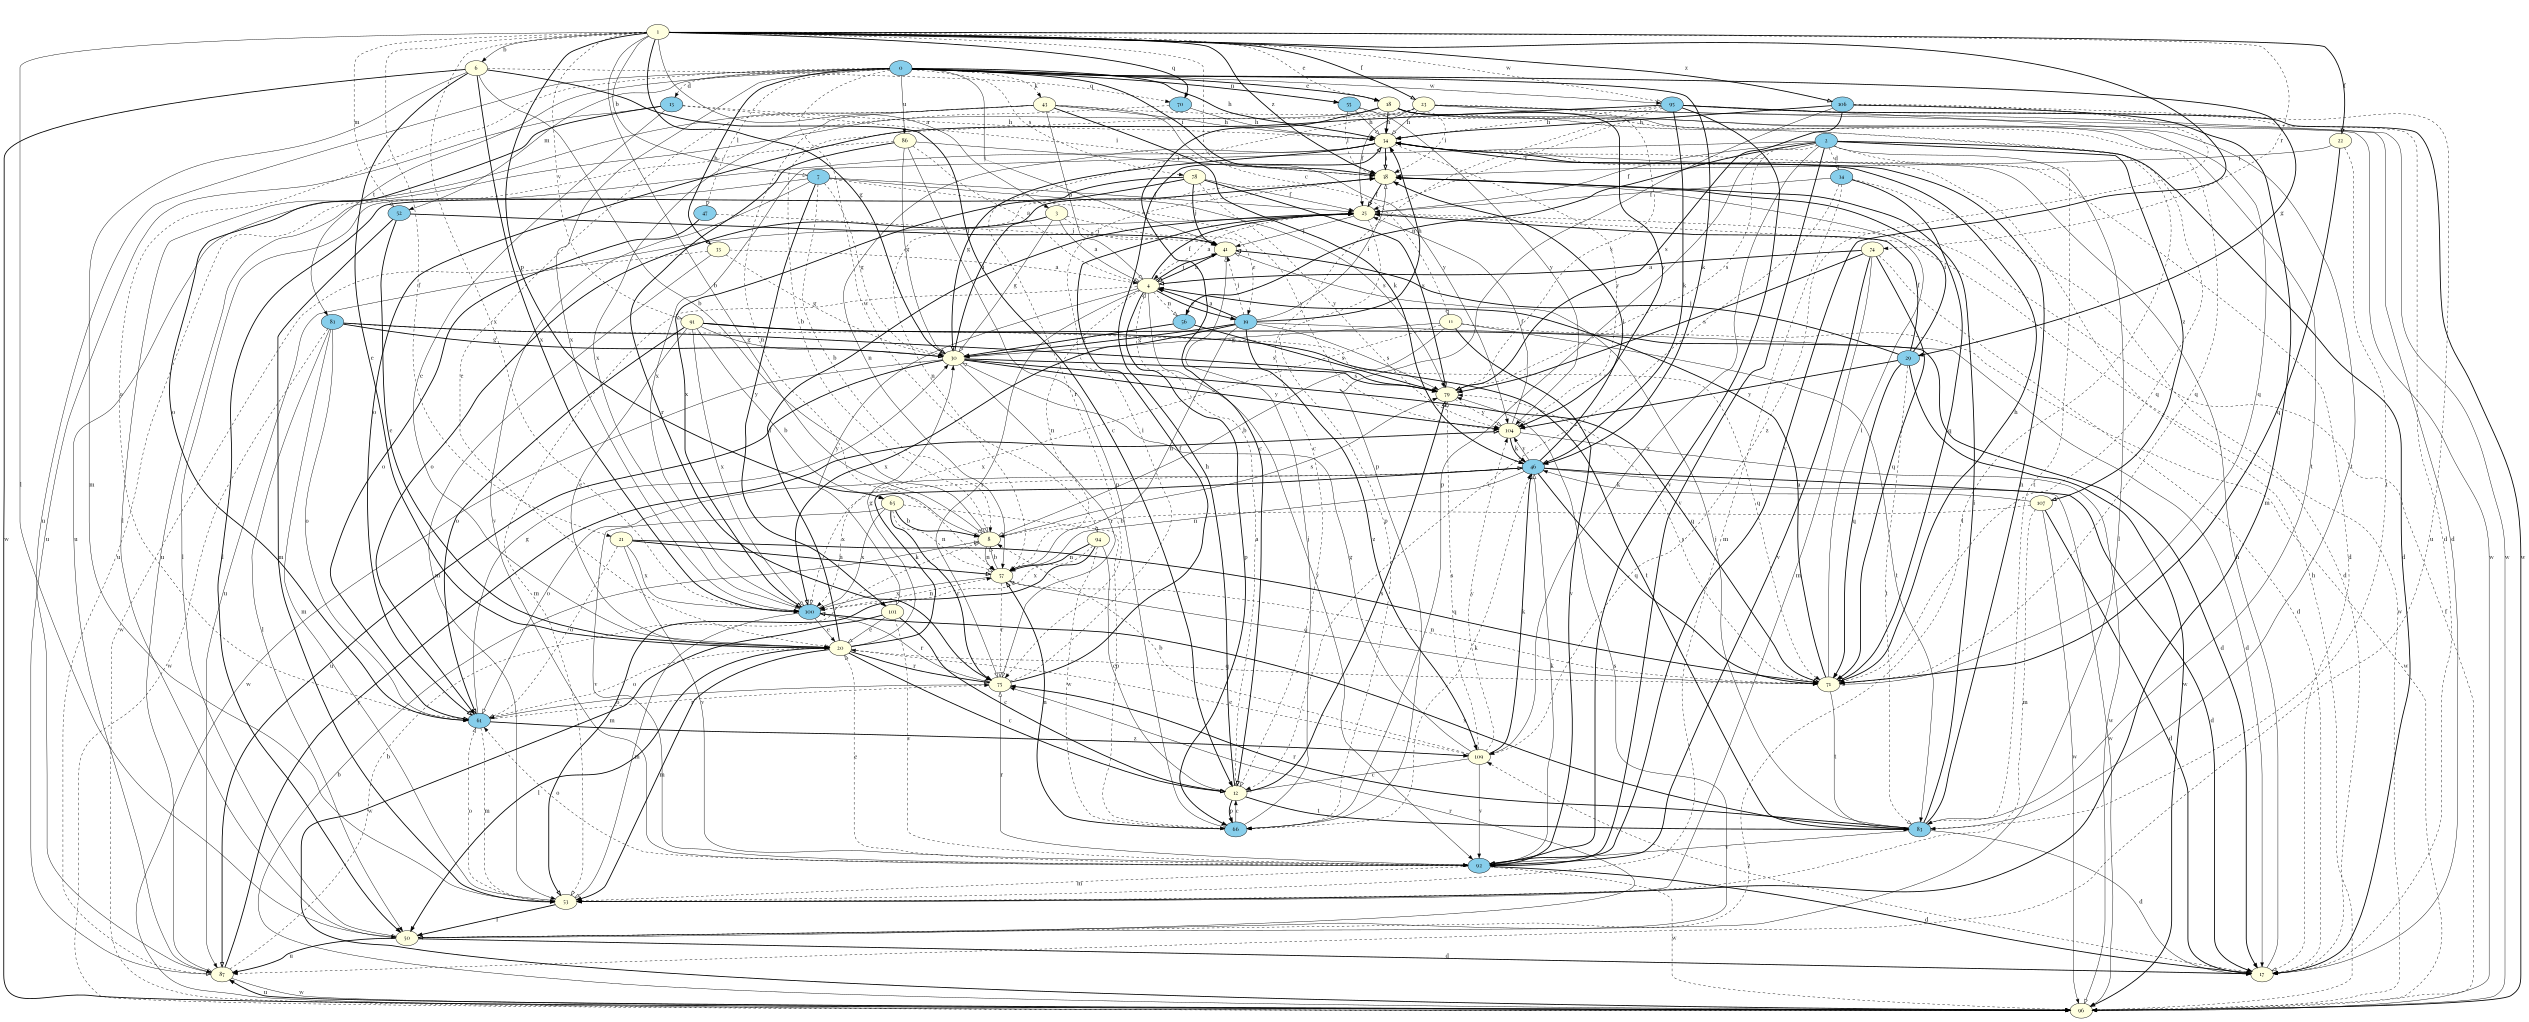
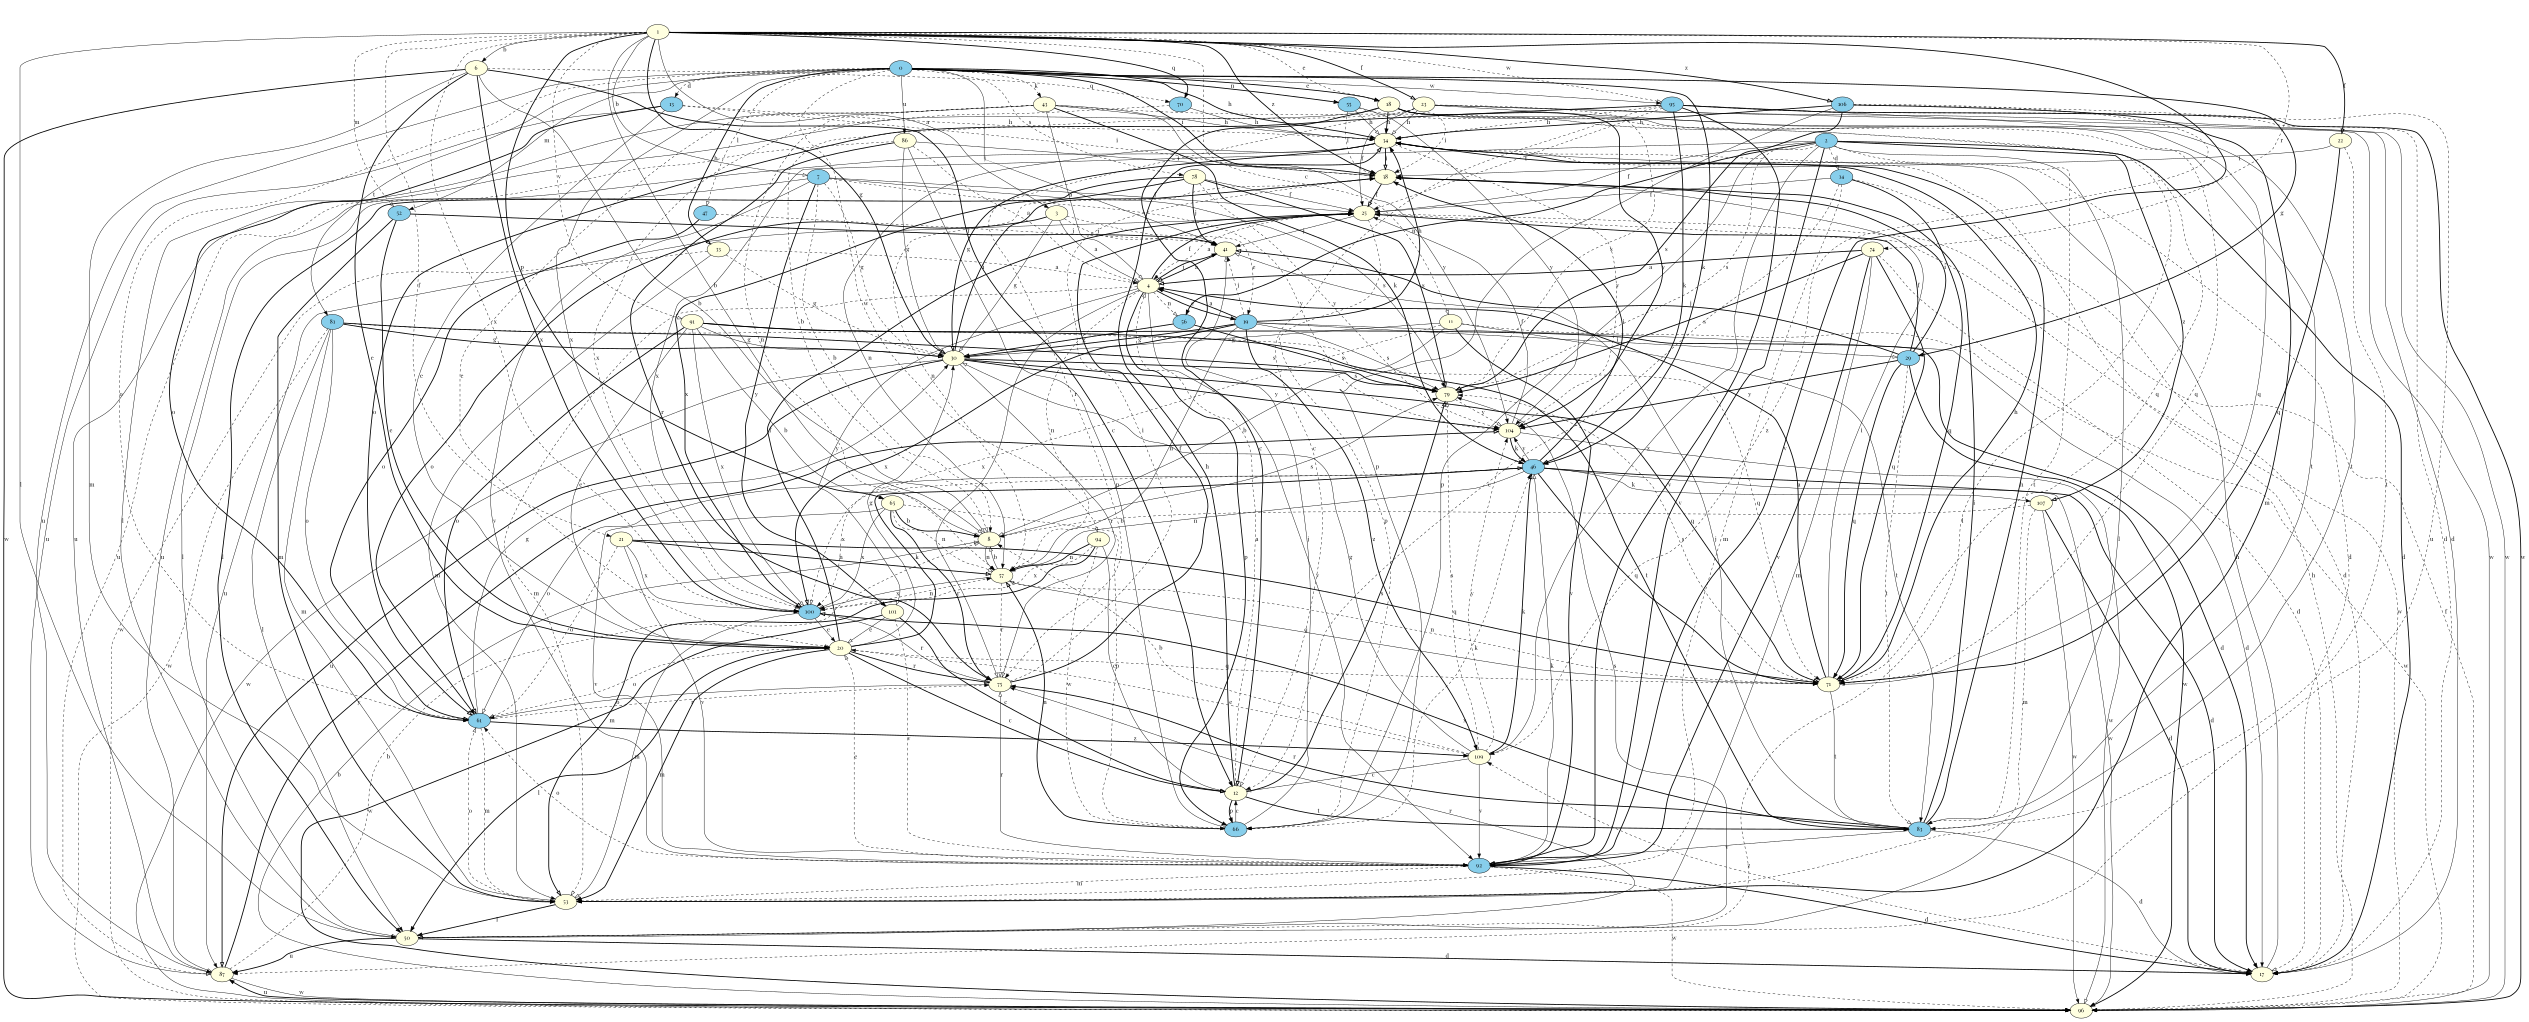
edge "43" -> "100": style solid -> dashed
edge "19" -> "38": now "19" -> "29"
edge "107" -> "46": reversed
